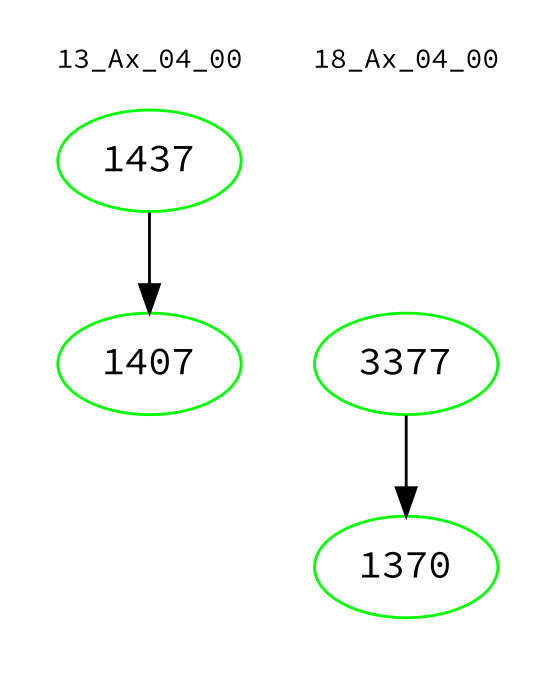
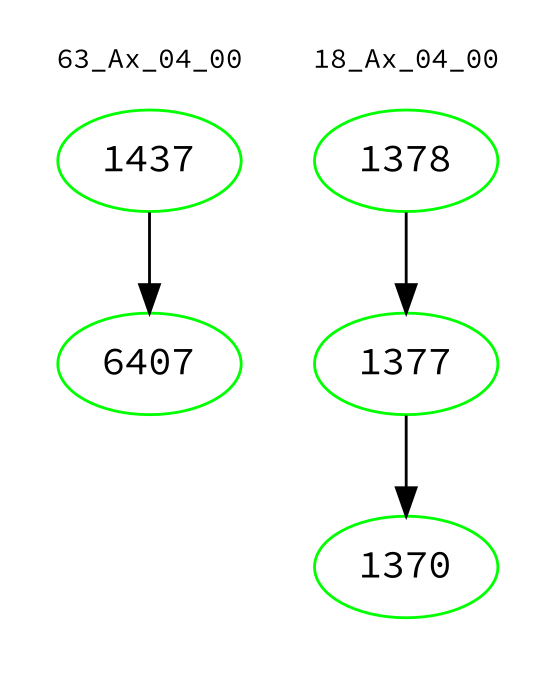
cluster "13_Ax_04_00": label "13_Ax_04_00" -> "63_Ax_04_00"
node "1378": added
node "1407": label "1407" -> "6407"
node "3377": label "3377" -> "1377"
